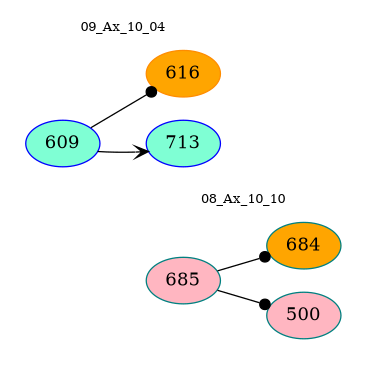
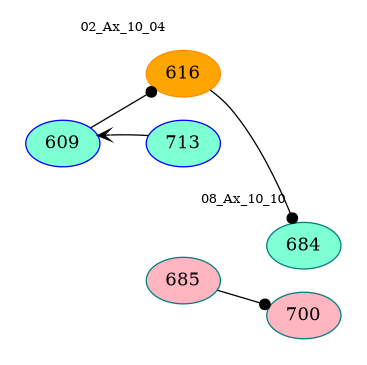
cluster "09_Ax_10_04": label "09_Ax_10_04" -> "02_Ax_10_04"
edge "609" -> "713": reversed
node "684": fillcolor orange -> aquamarine
edge "685" -> "684": now "616" -> "684"
node "500": label "500" -> "700"
